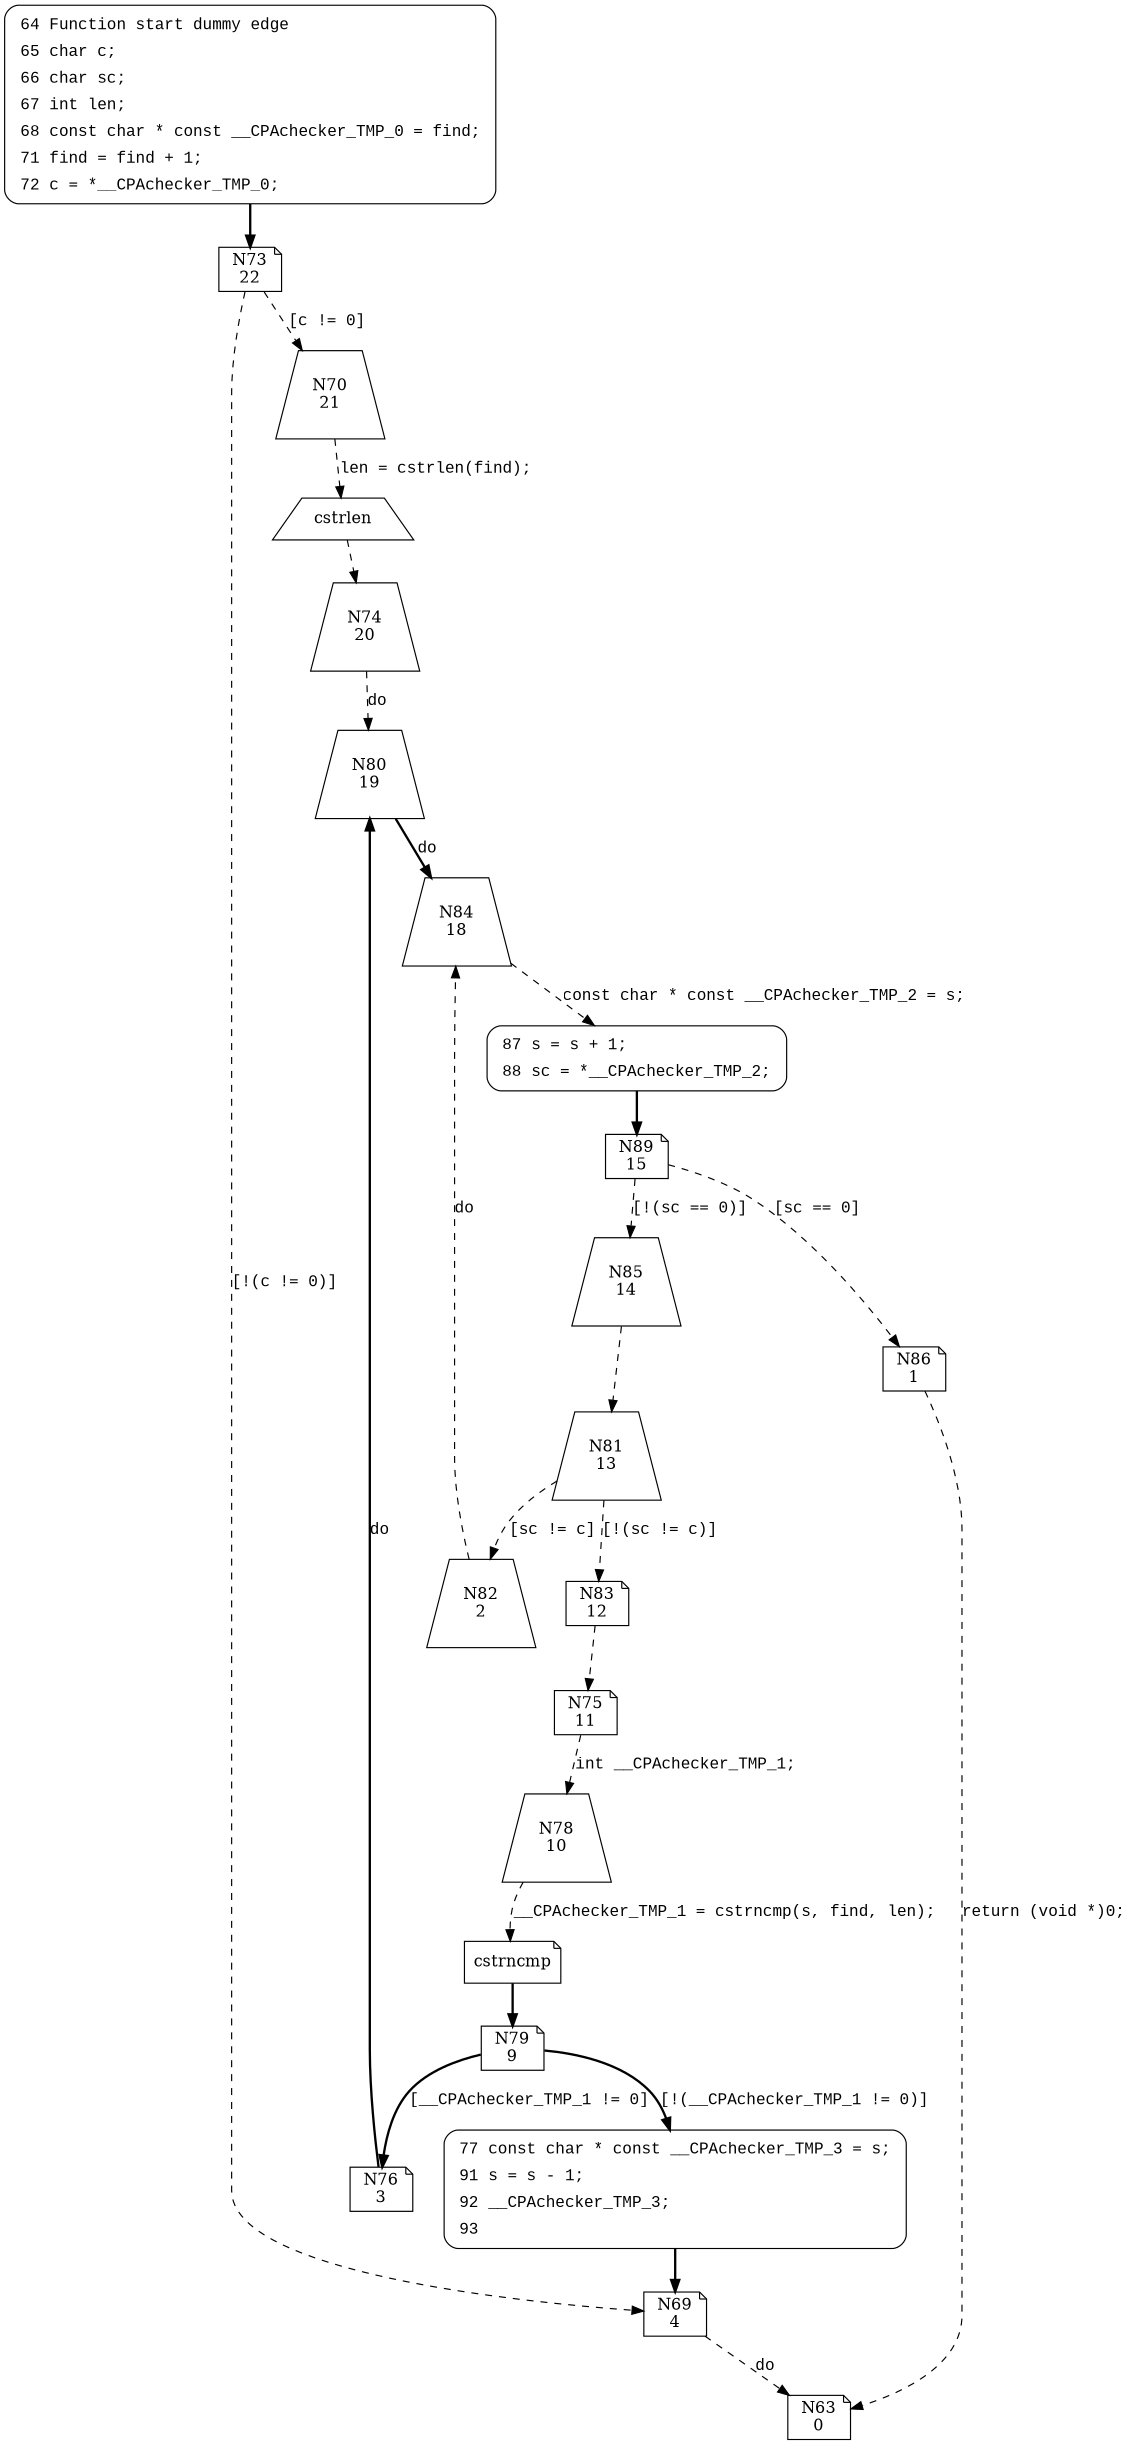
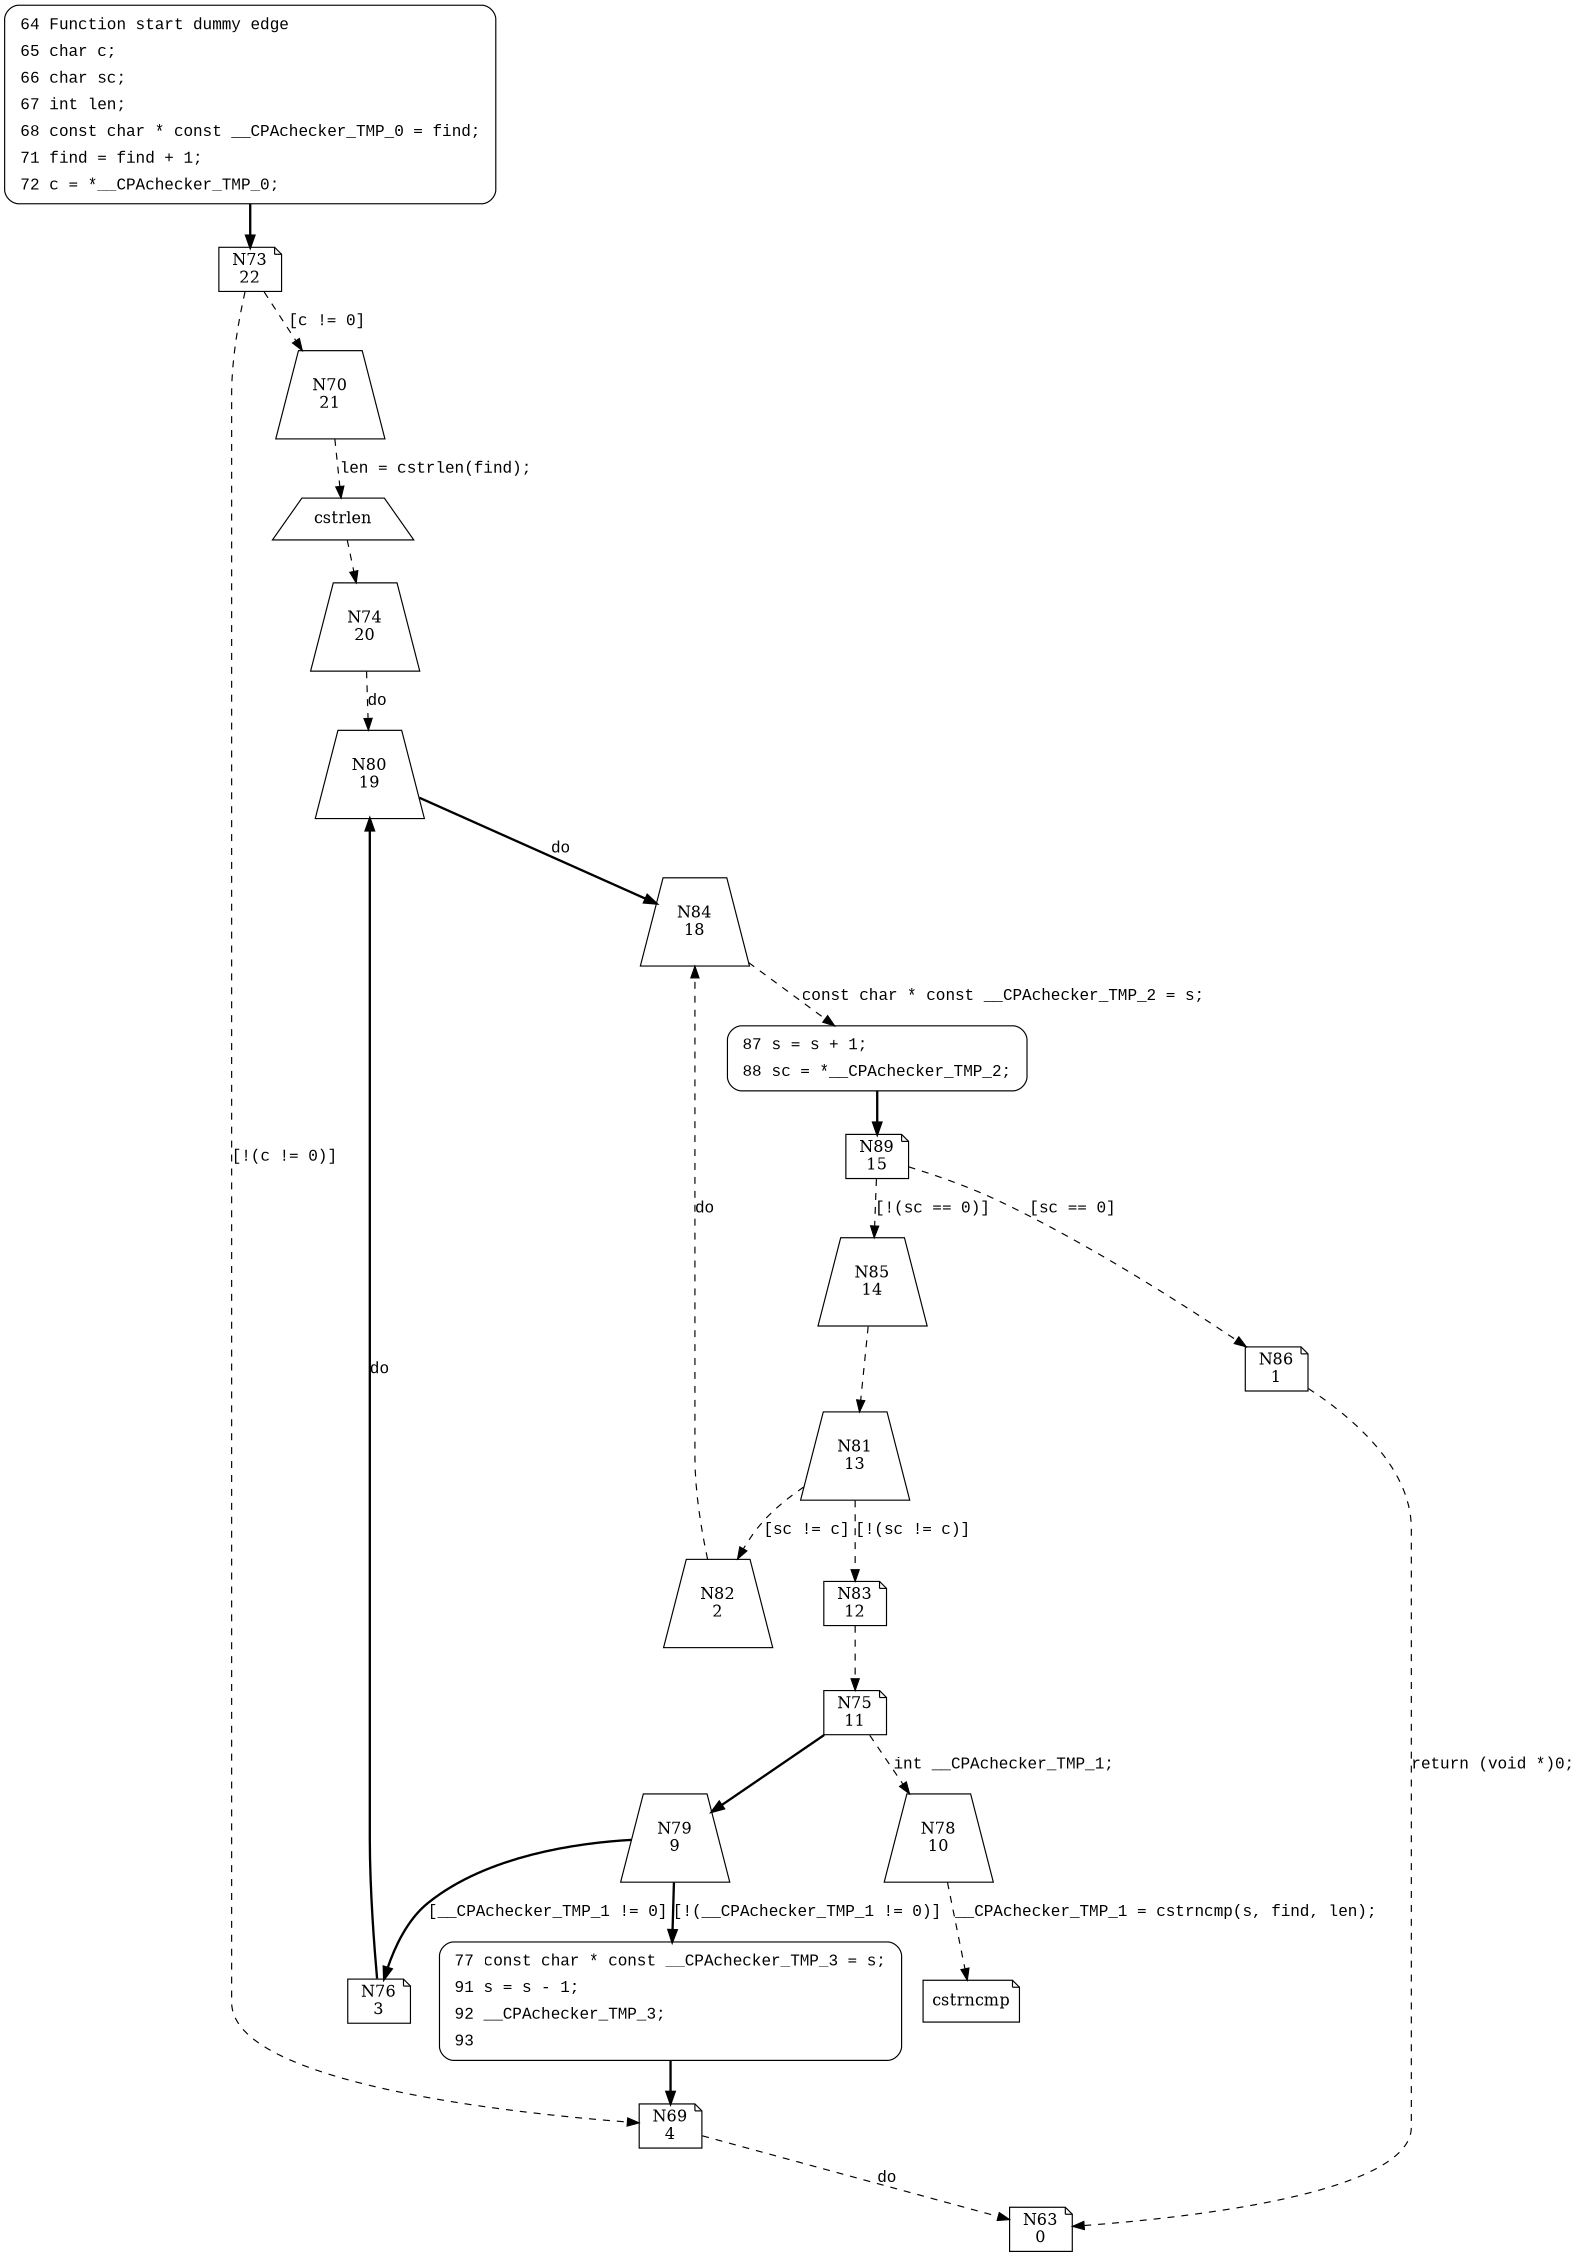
edge "cstrncmp" -> "N79 9": now "N75 11" -> "N79 9"
node "N79 9": shape note -> trapezium
